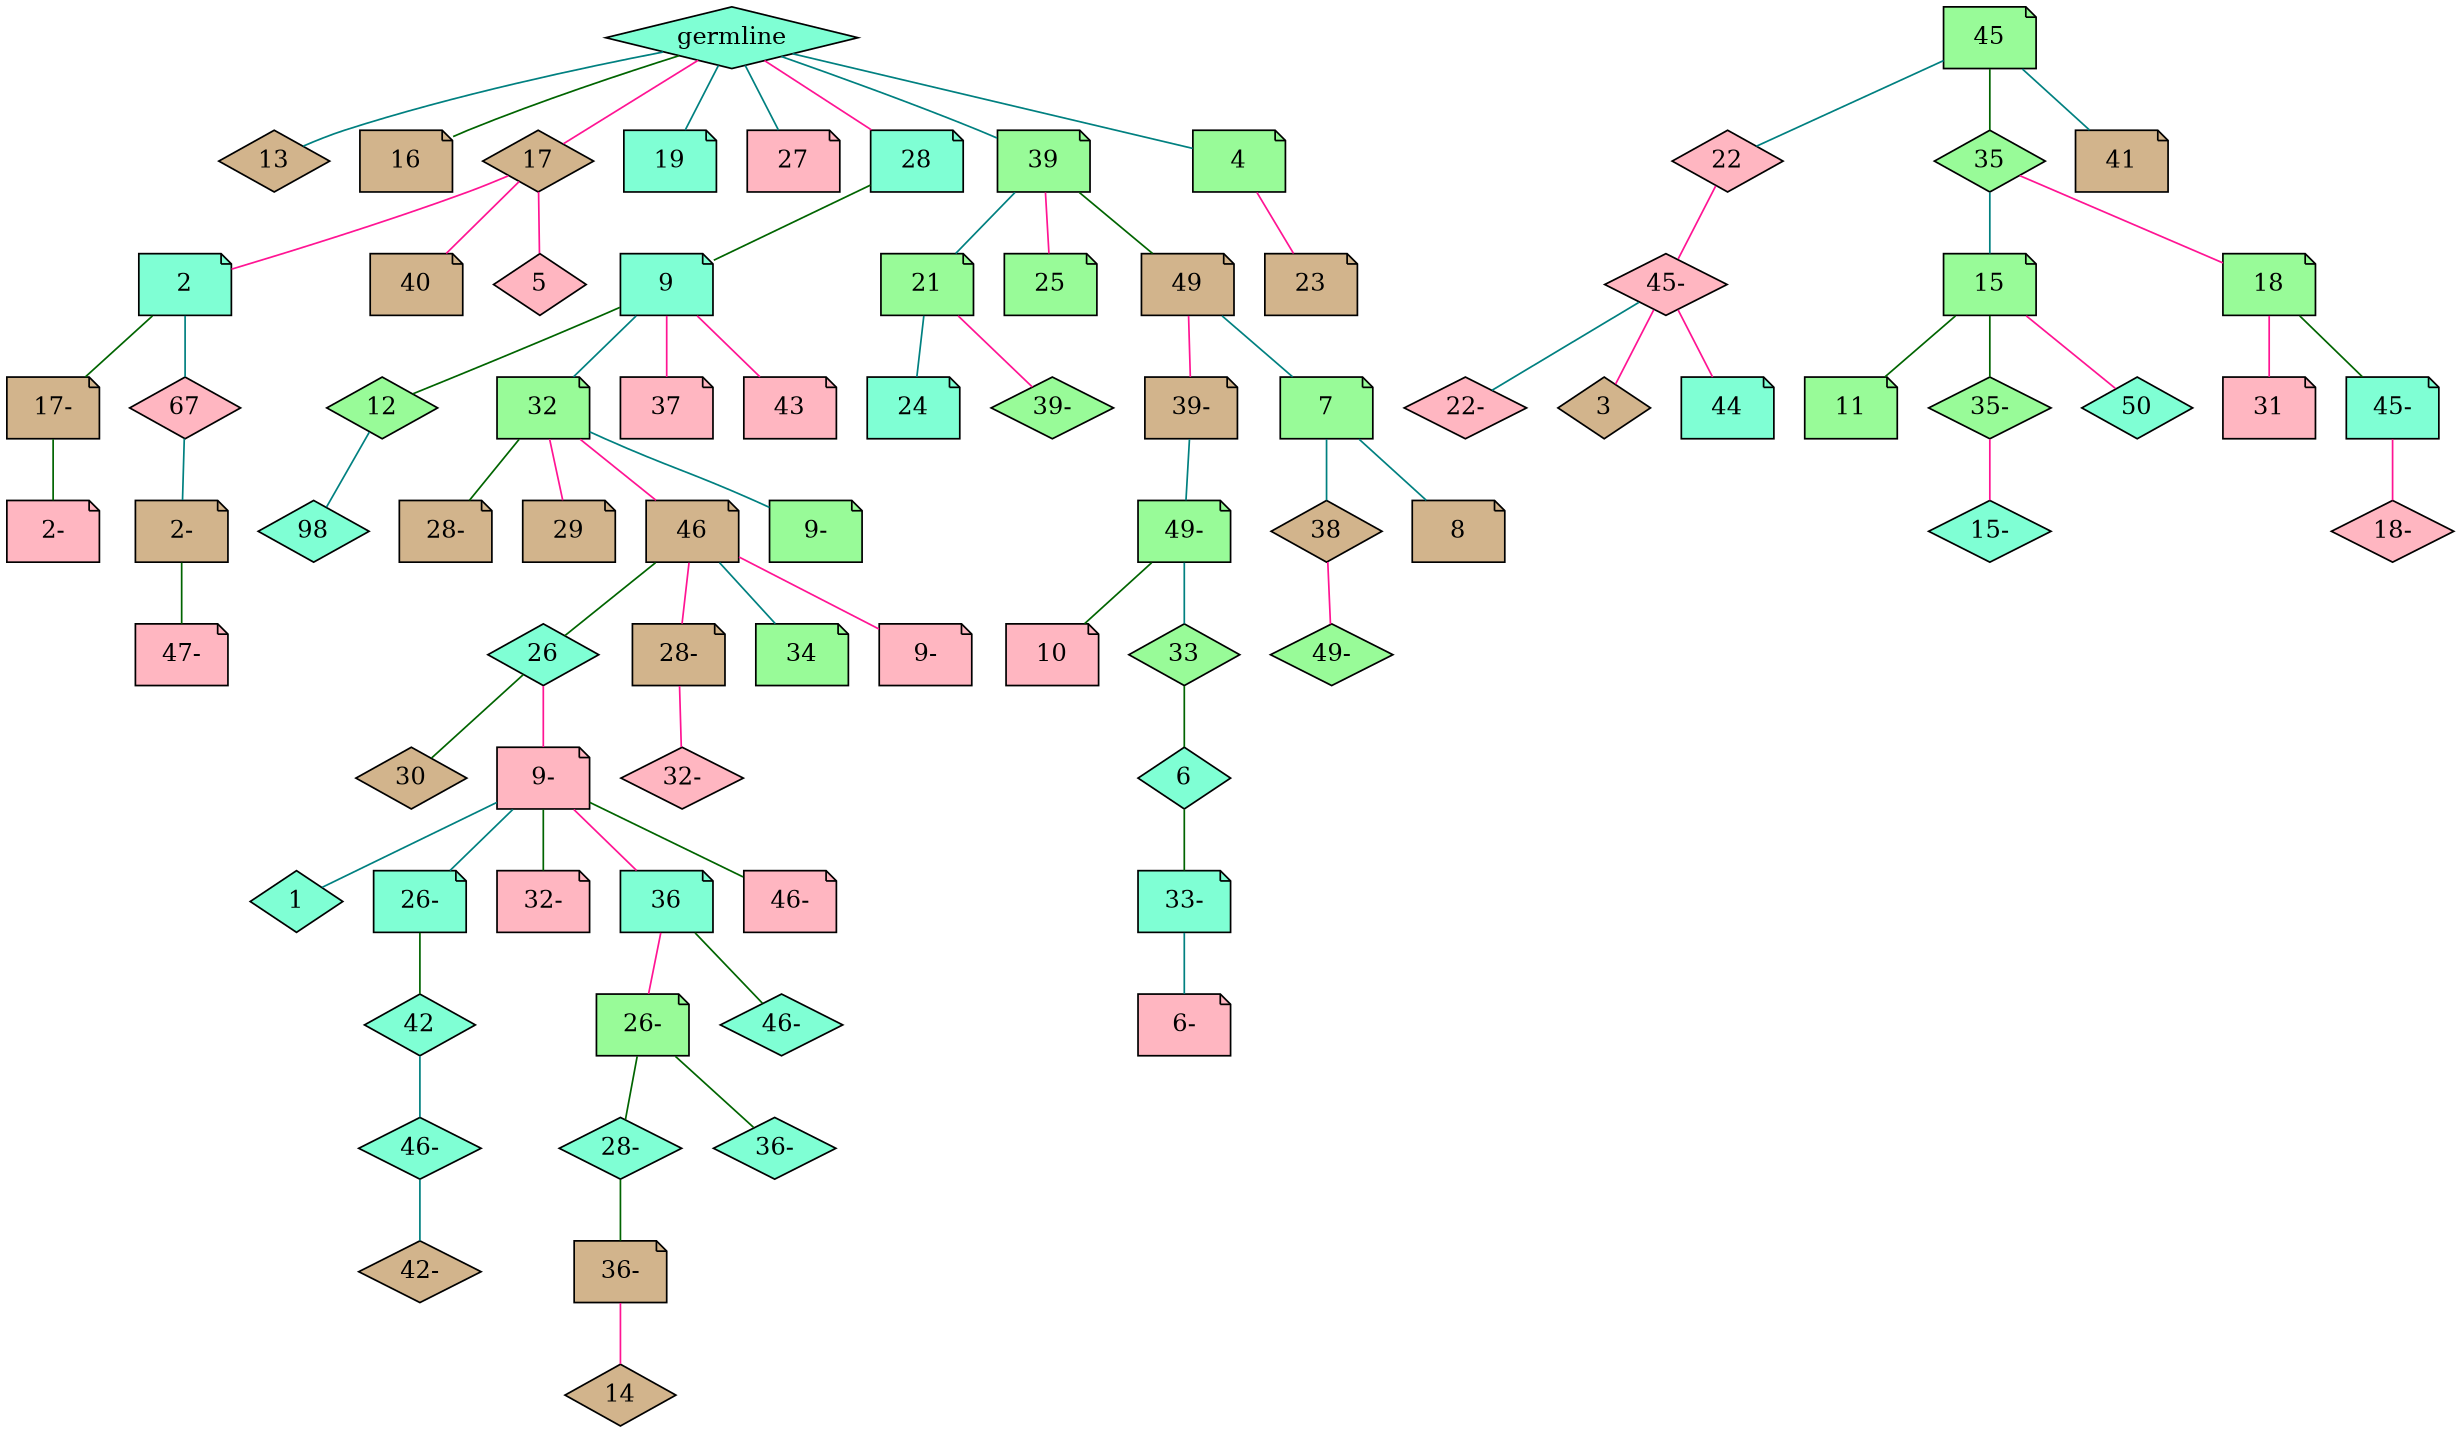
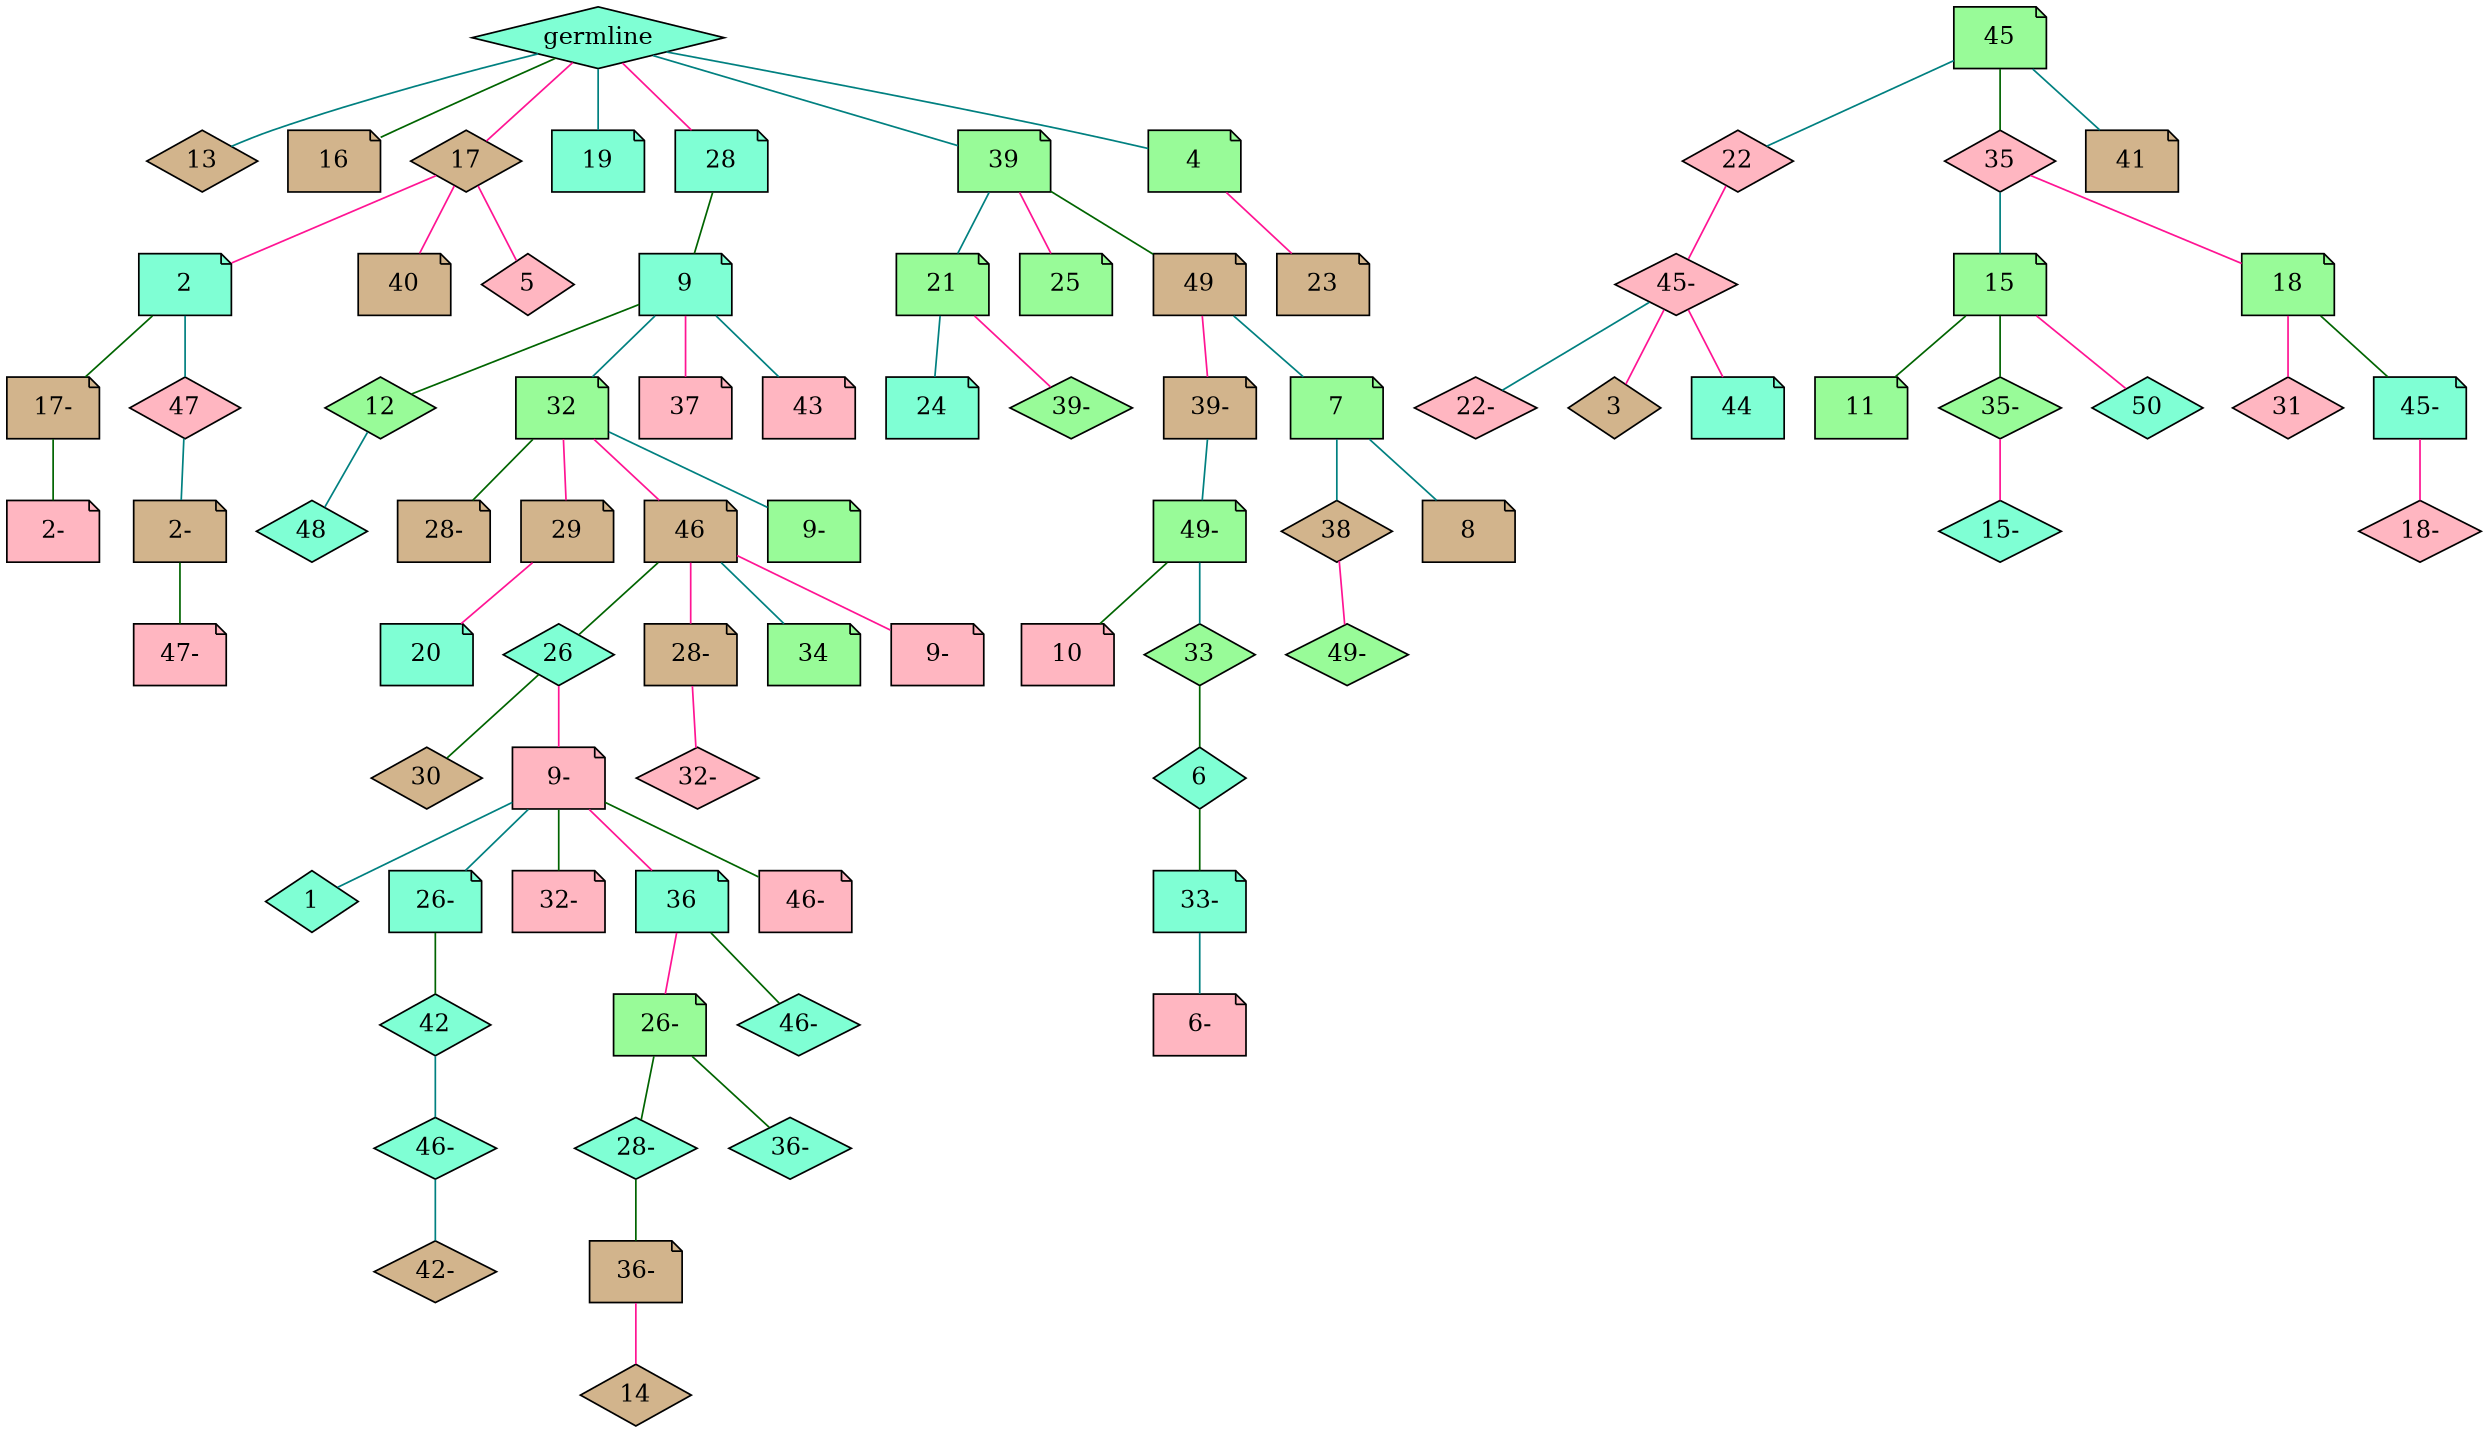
node "27": removed
node "35": fillcolor palegreen -> lightpink
edge "9" -- "43": color deeppink -> teal
node "67": label "67" -> "47"
node "31": shape note -> diamond
node "98": label "98" -> "48"
node "20": added
